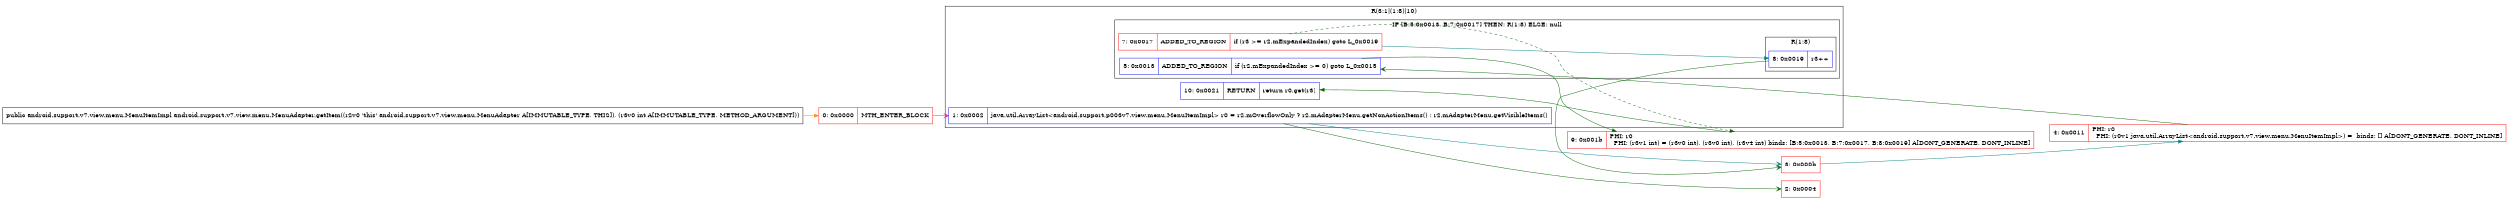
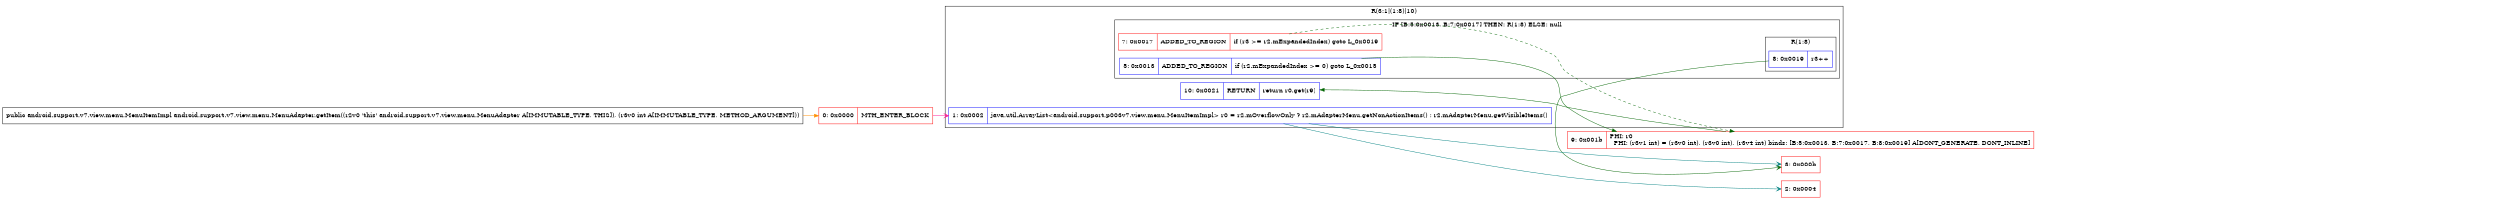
edge "7: 0x0017" -> "8: 0x0019": removed
node "10: 0x0021": text "return r0.get(r3)" -> "return r0.get(r9)"
node "4: 0x0011": removed
edge "1: 0x0002" -> "2: 0x0004": color darkgreen -> teal
